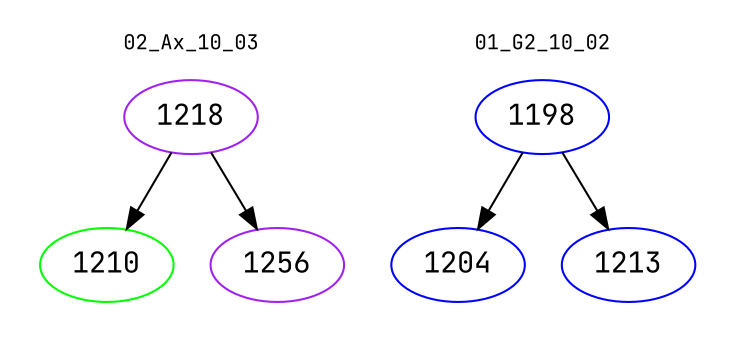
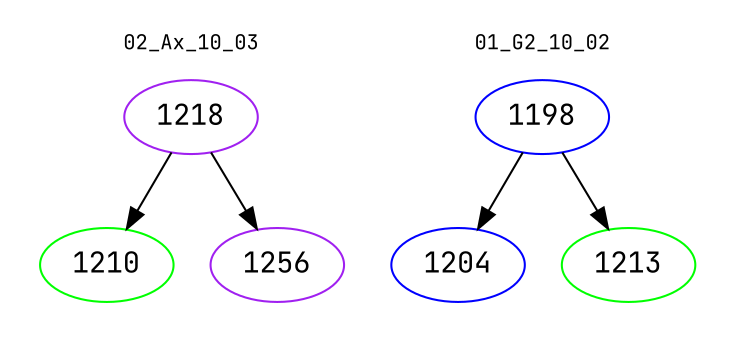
node "1213": color blue -> green
